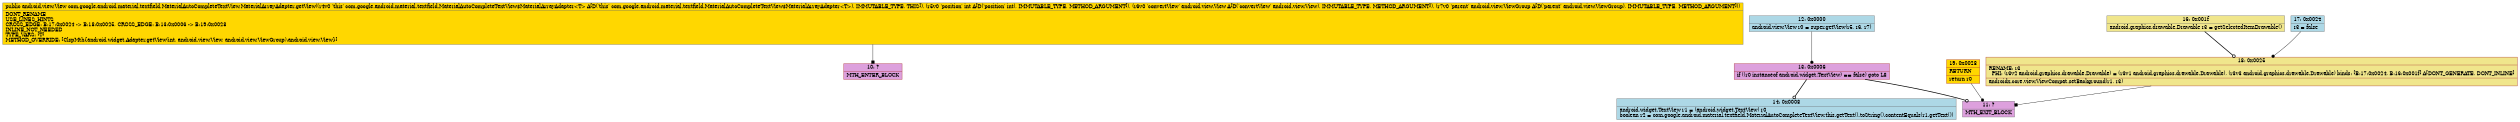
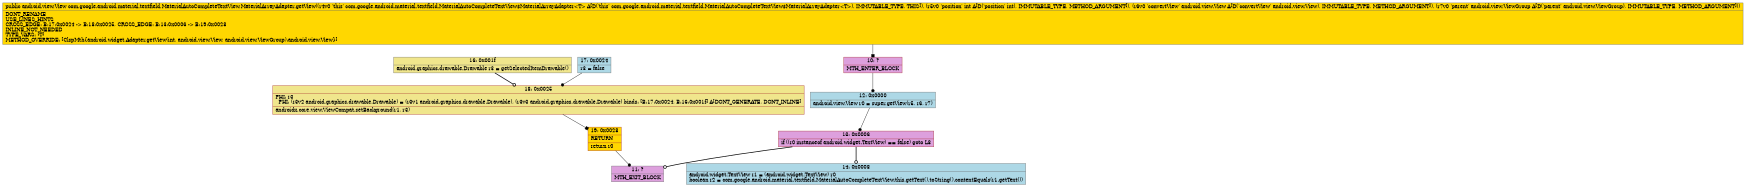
node "18: 0x0025": text "RENAME: r3" -> "PHI: r3"
edge "10: ?" -> "12: 0x0000": added
edge "18: 0x0025" -> "11: ?": now "18: 0x0025" -> "19: 0x0028"
